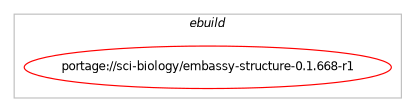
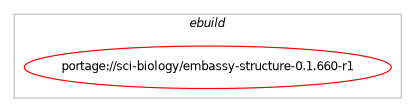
node "portage://sci-biology/embassy-structure-0.1.668-r1": label "portage://sci-biology/embassy-structure-0.1.668-r1" -> "portage://sci-biology/embassy-structure-0.1.660-r1"
